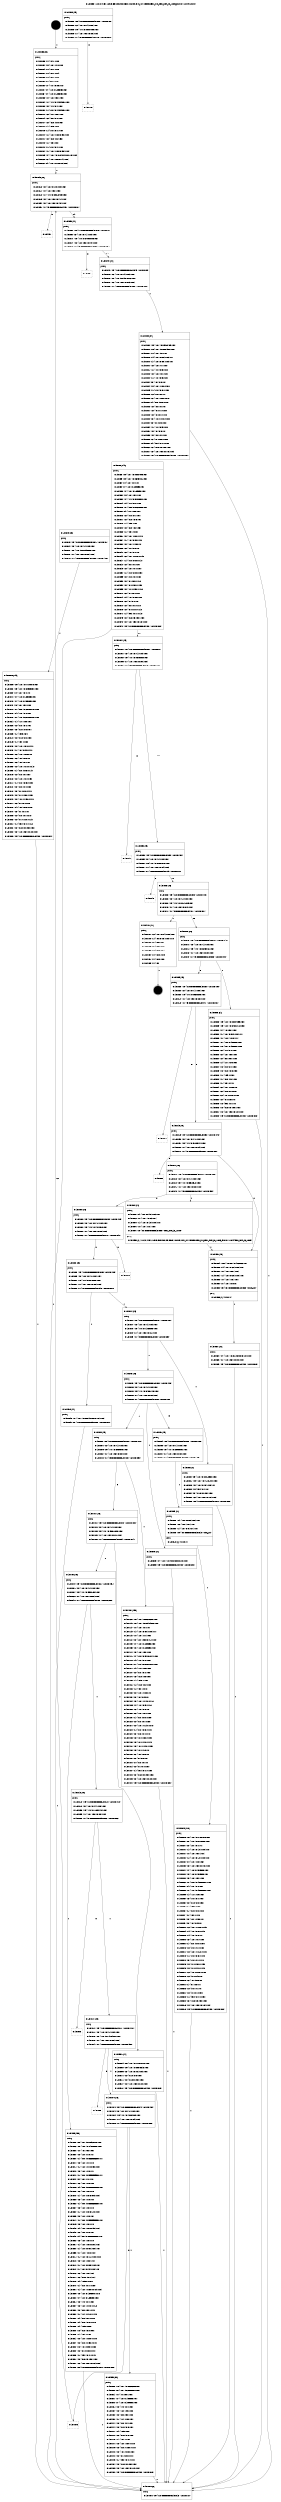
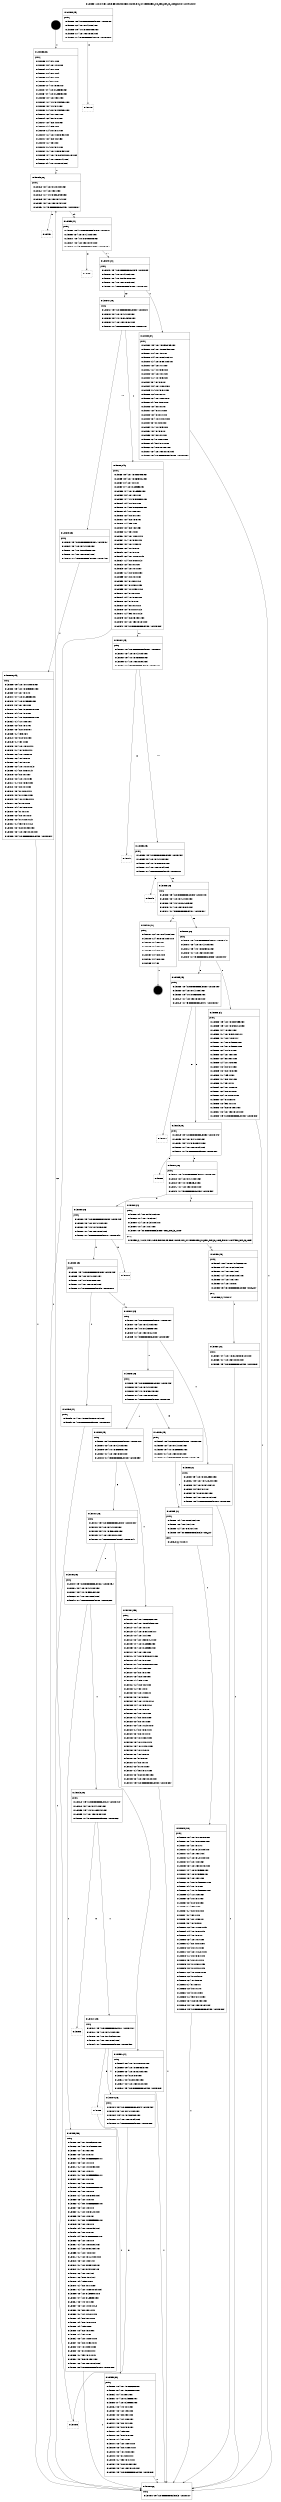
node "0x401986 [25]": added
edge "0x401a4e [25]" -> "0x401e84 [29]": now "0x401a4e [25]" -> "0x401a67 [25]"
node "0x4020de [12]": removed
edge "0x401b7a [25]" -> "0x4020ea [83]": now "0x401cea" -> "0x4020ea [83]"
